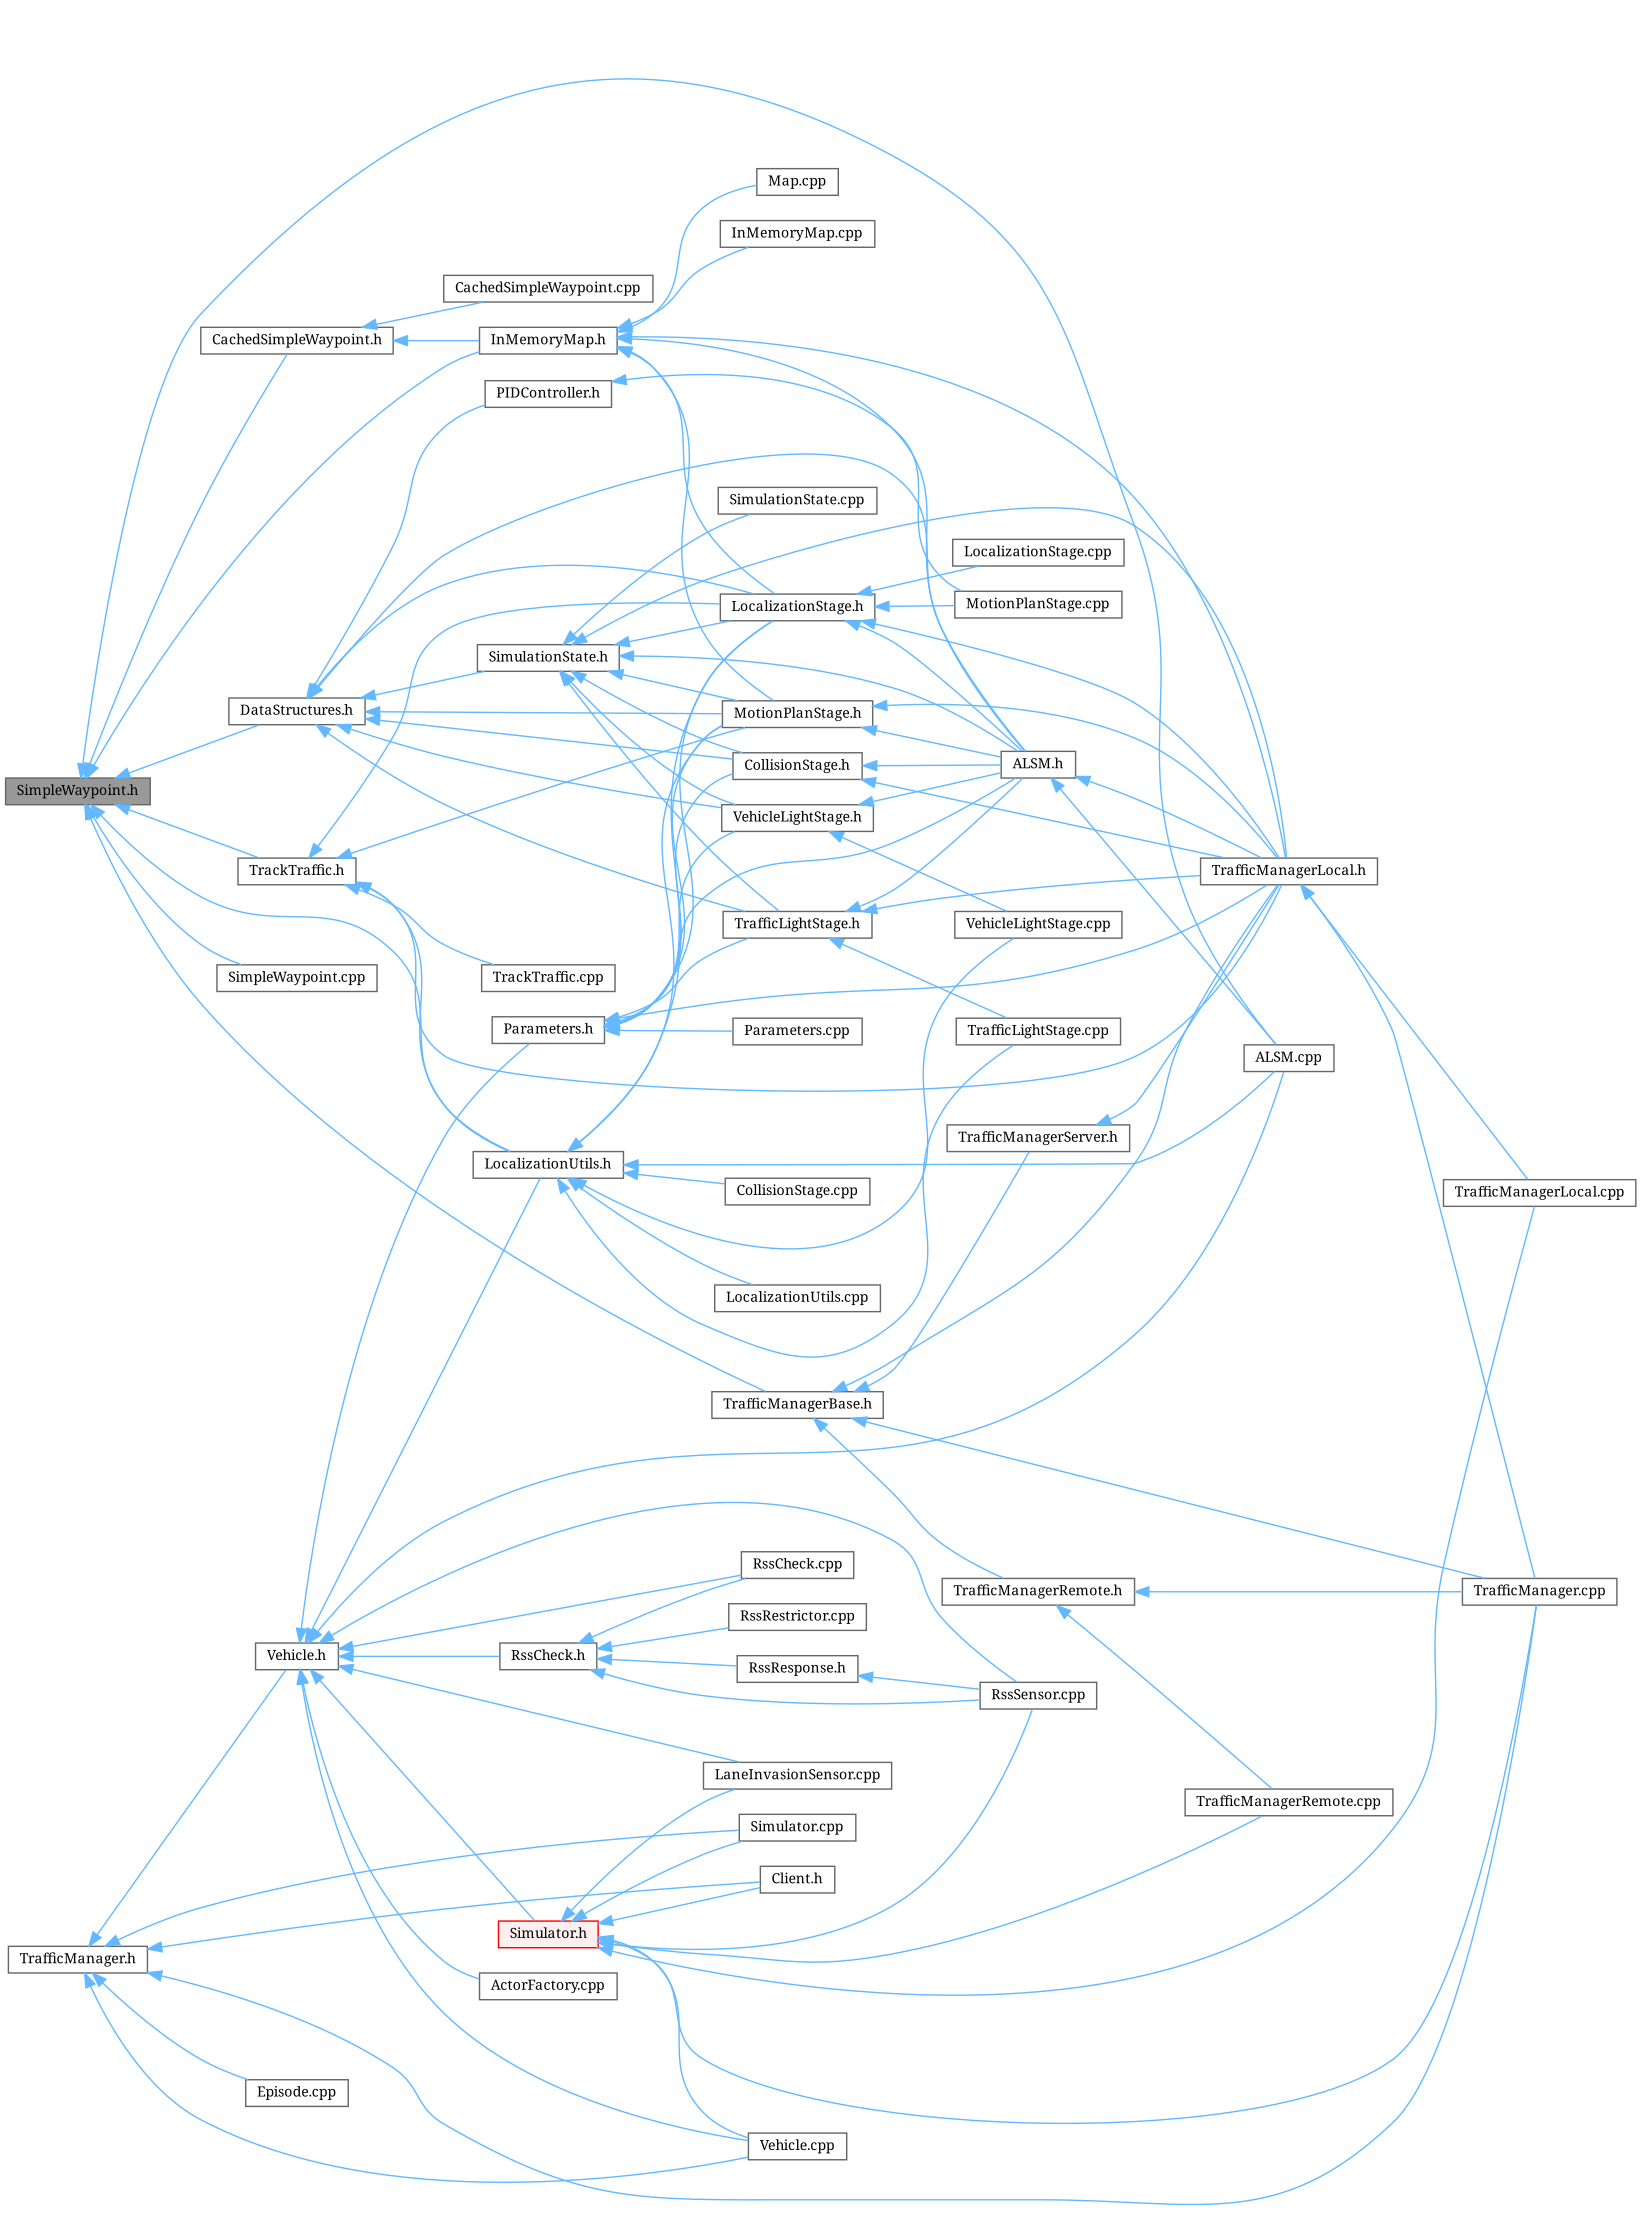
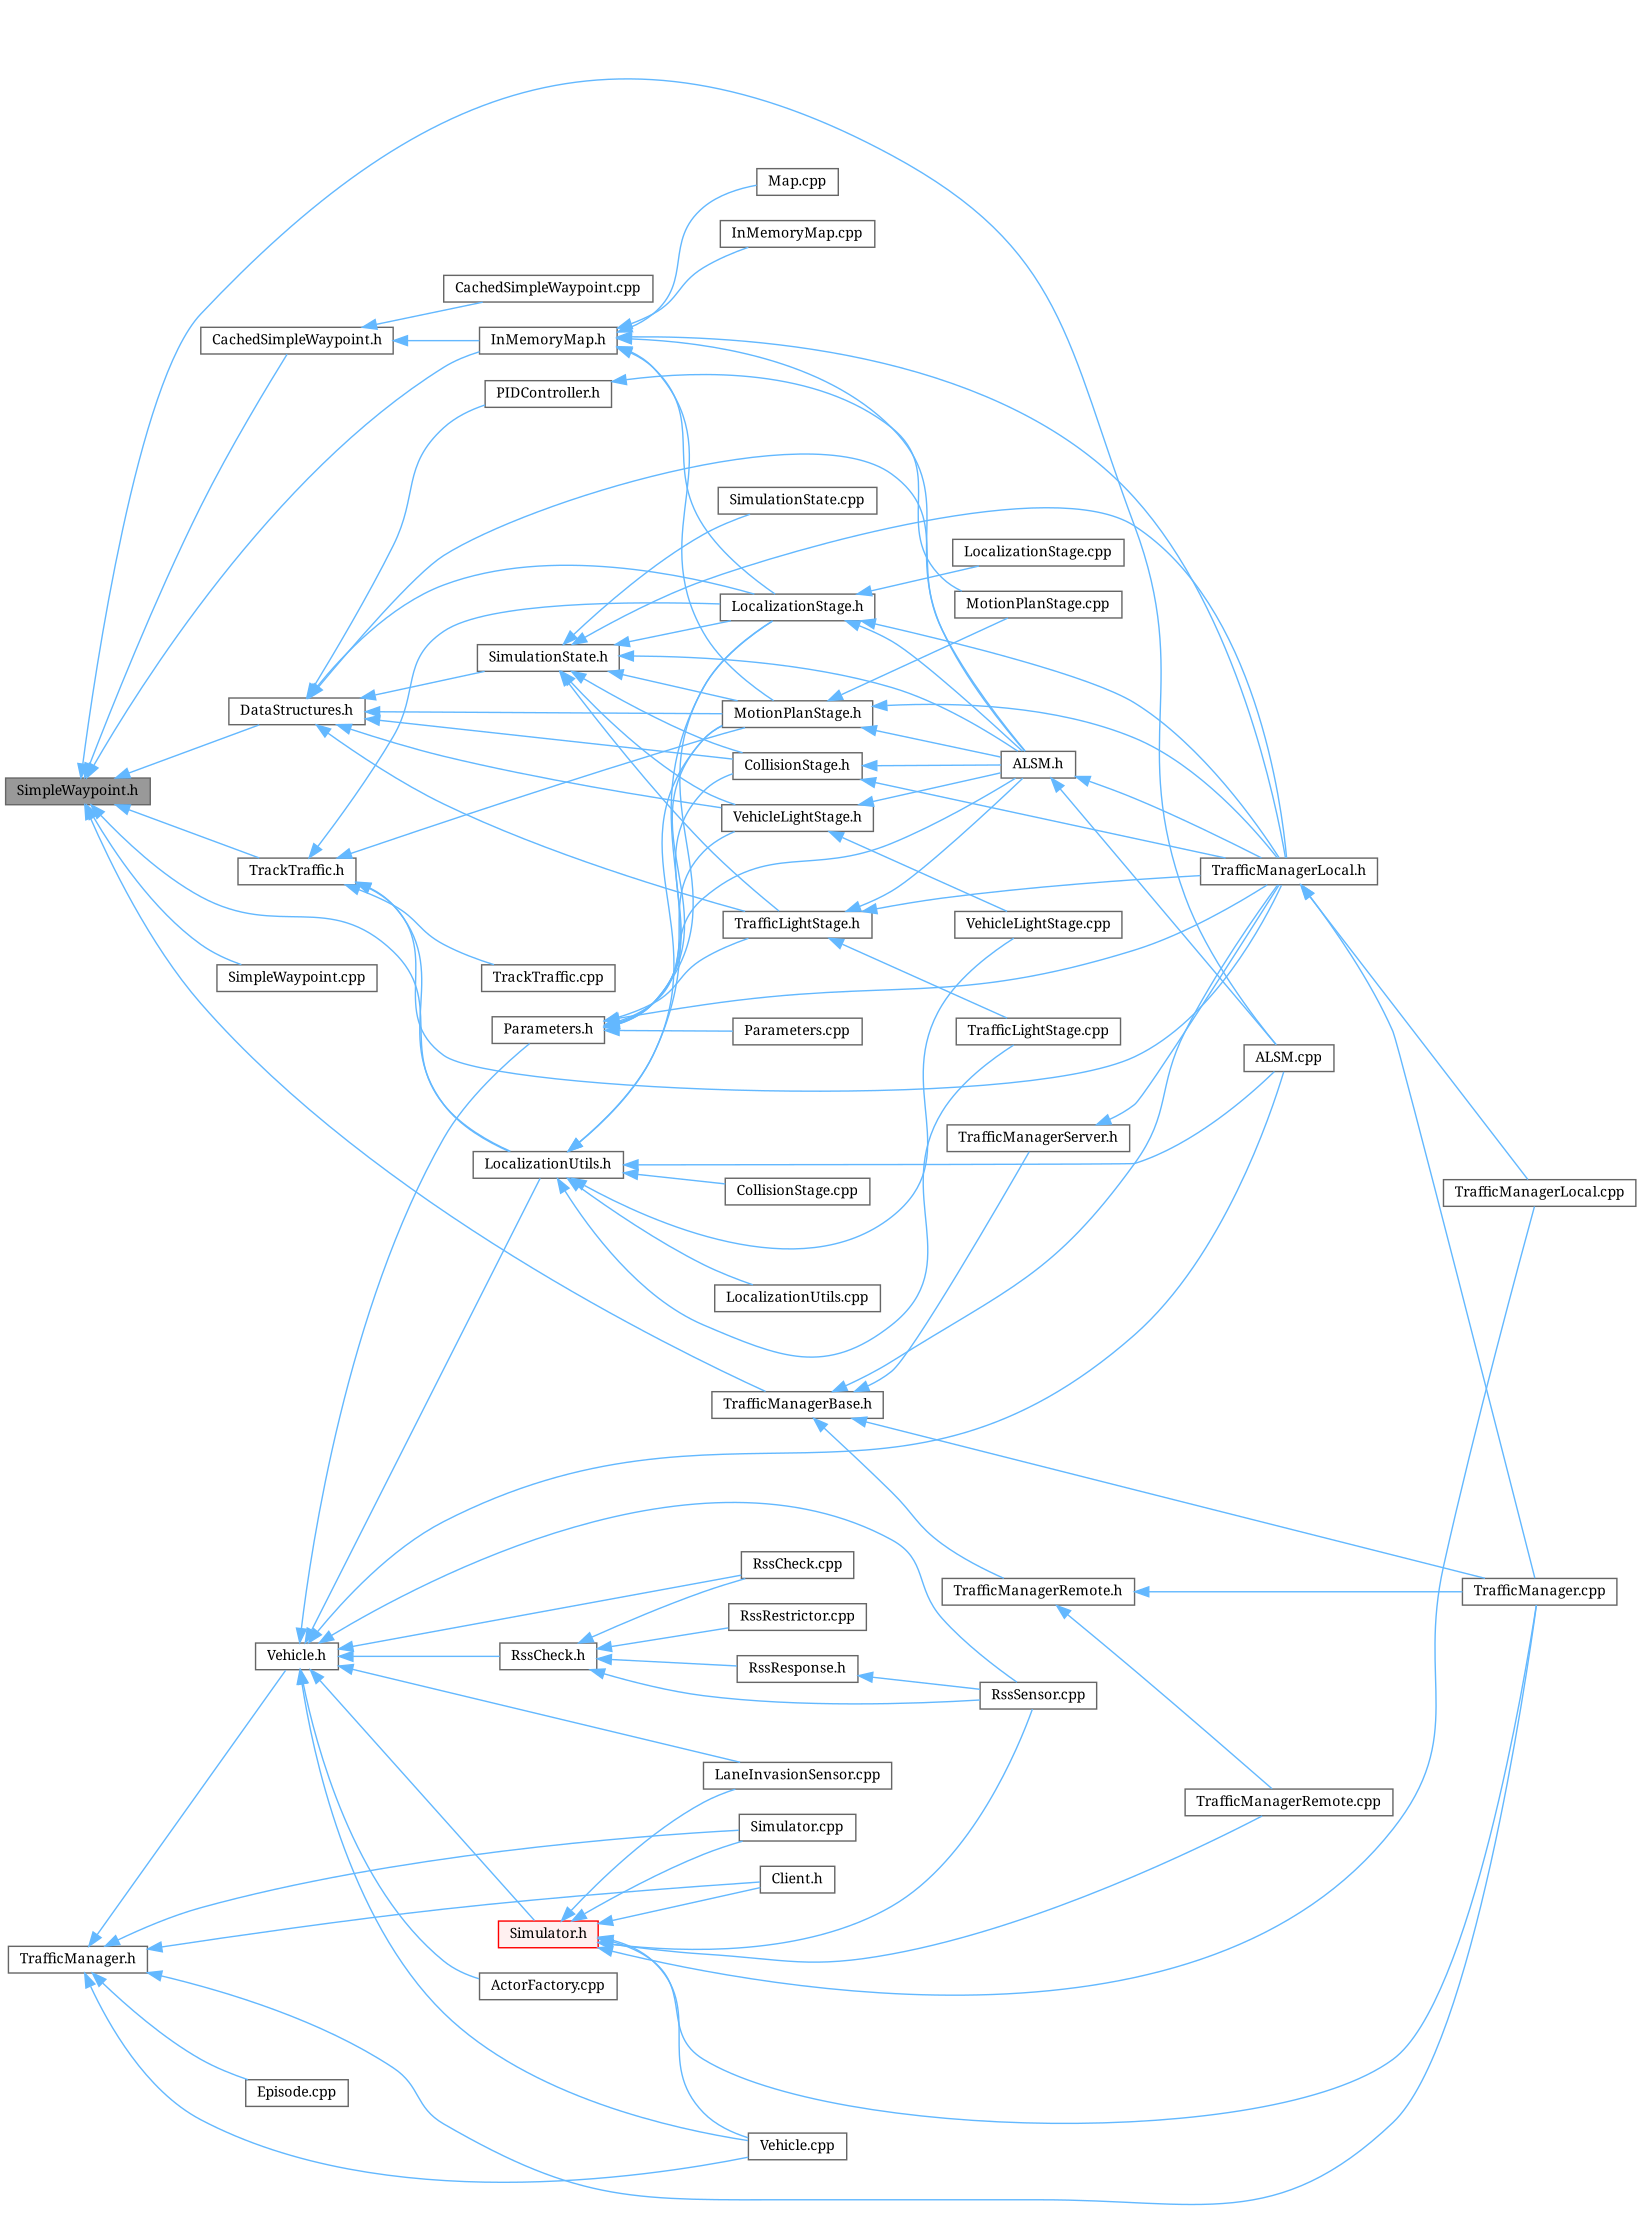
edge "MotionPlanStage.cpp" -> "LocalizationStage.h": now "MotionPlanStage.cpp" -> "MotionPlanStage.h"
